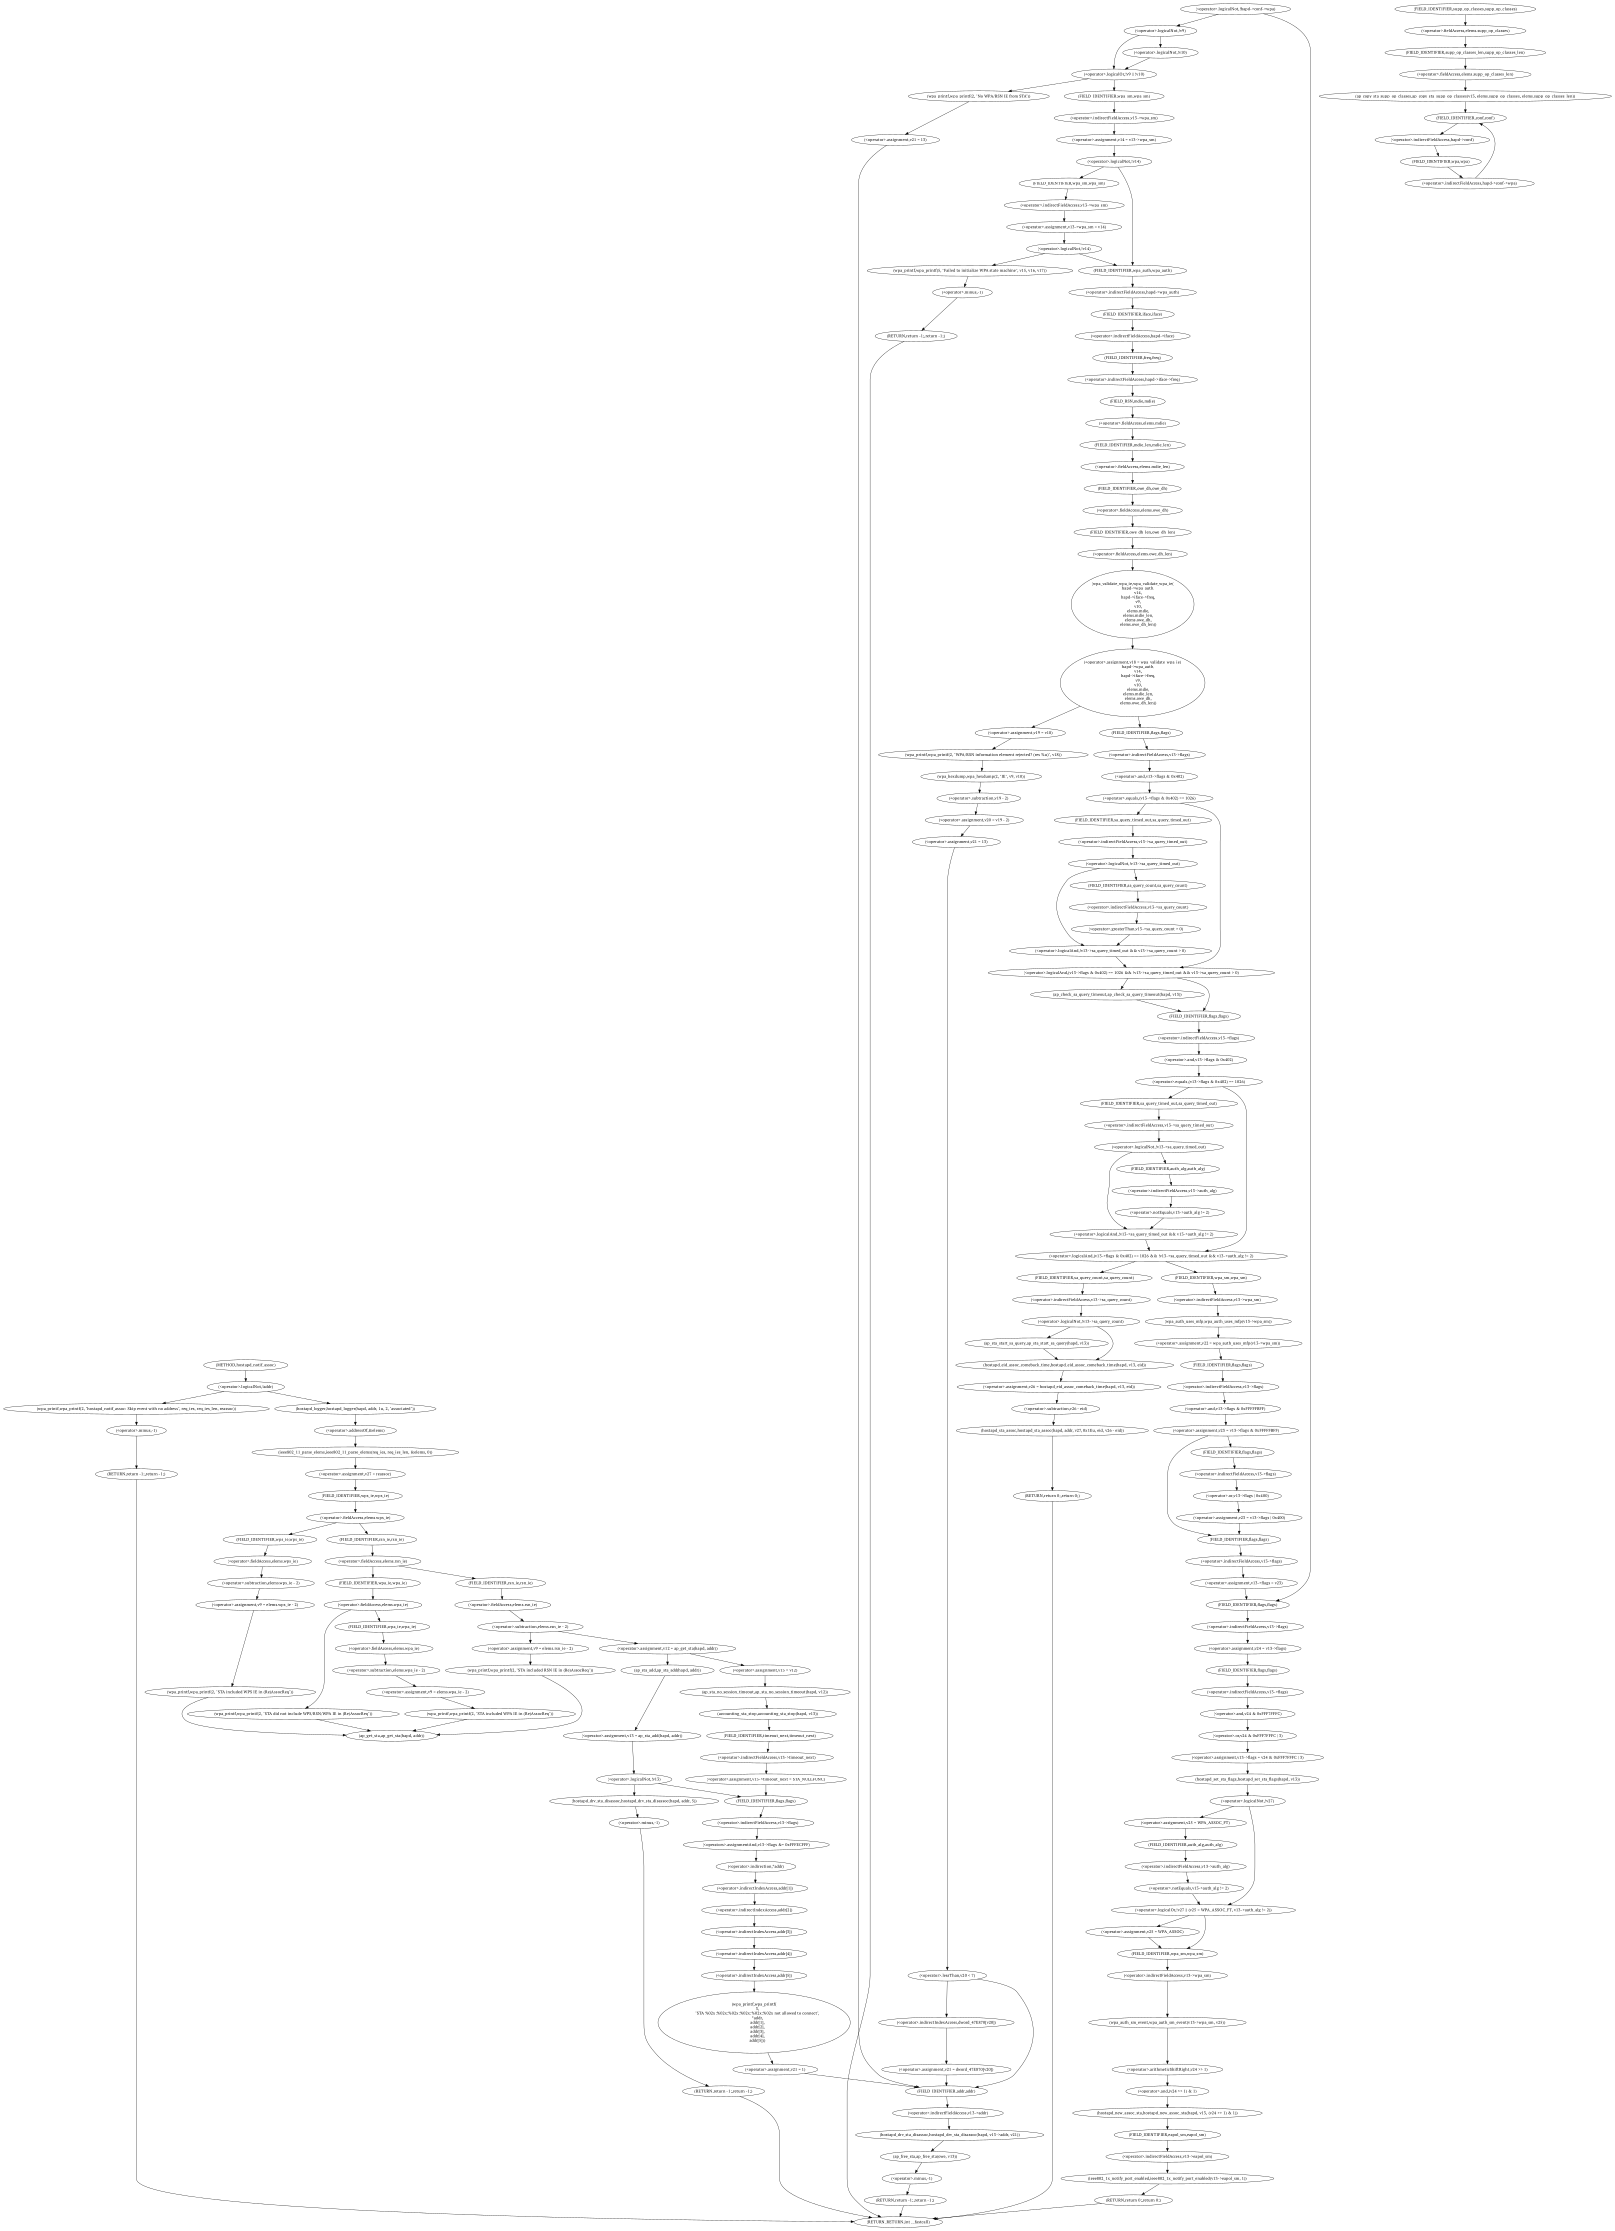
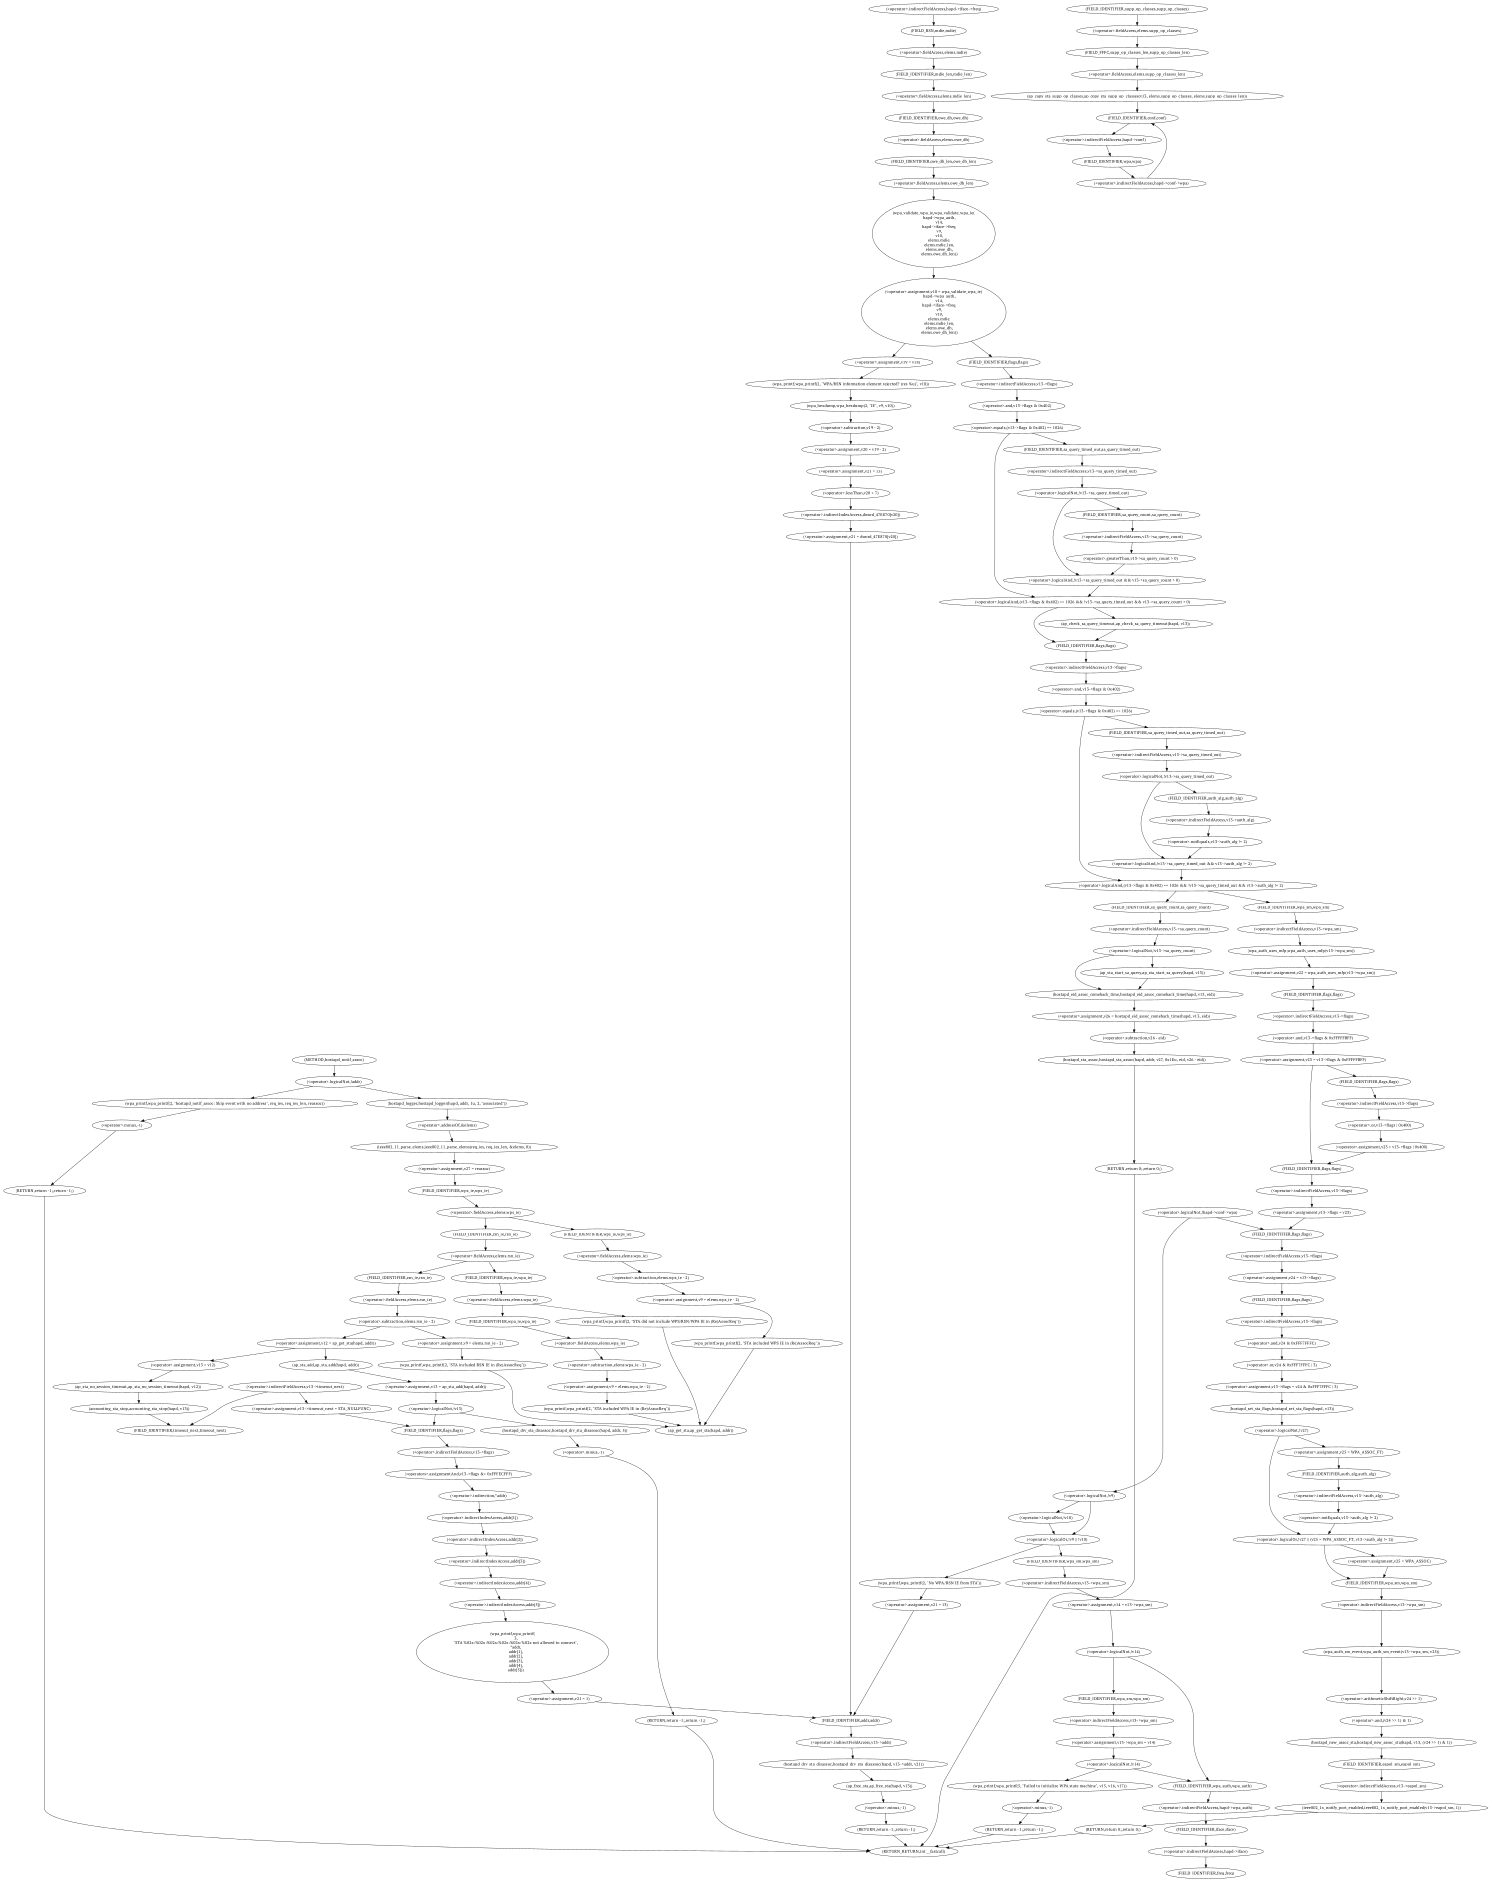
node "(FIELD_IDENTIFIER,supp_op_classes_len,supp_op_classes_len)": label "(FIELD_IDENTIFIER,supp_op_classes_len,supp_op_classes_len)" -> "(FIELD_FFFC,supp_op_classes_len,supp_op_classes_len)"
edge "(FIELD_IDENTIFIER,freq,freq)" -> "(<operator>.indirectFieldAccess,hapd->iface->freq)": removed
edge "(FIELD_IDENTIFIER,timeout_next,timeout_next)" -> "(<operator>.indirectFieldAccess,v13->timeout_next)": reversed
edge "(<operator>.lessThan,v20 < 7)" -> "(FIELD_IDENTIFIER,addr,addr)": removed
node "(ap_free_sta,ap_free_sta(owe, v13))": label "(ap_free_sta,ap_free_sta(owe, v13))" -> "(ap_free_sta,ap_free_sta(hapd, v13))"
